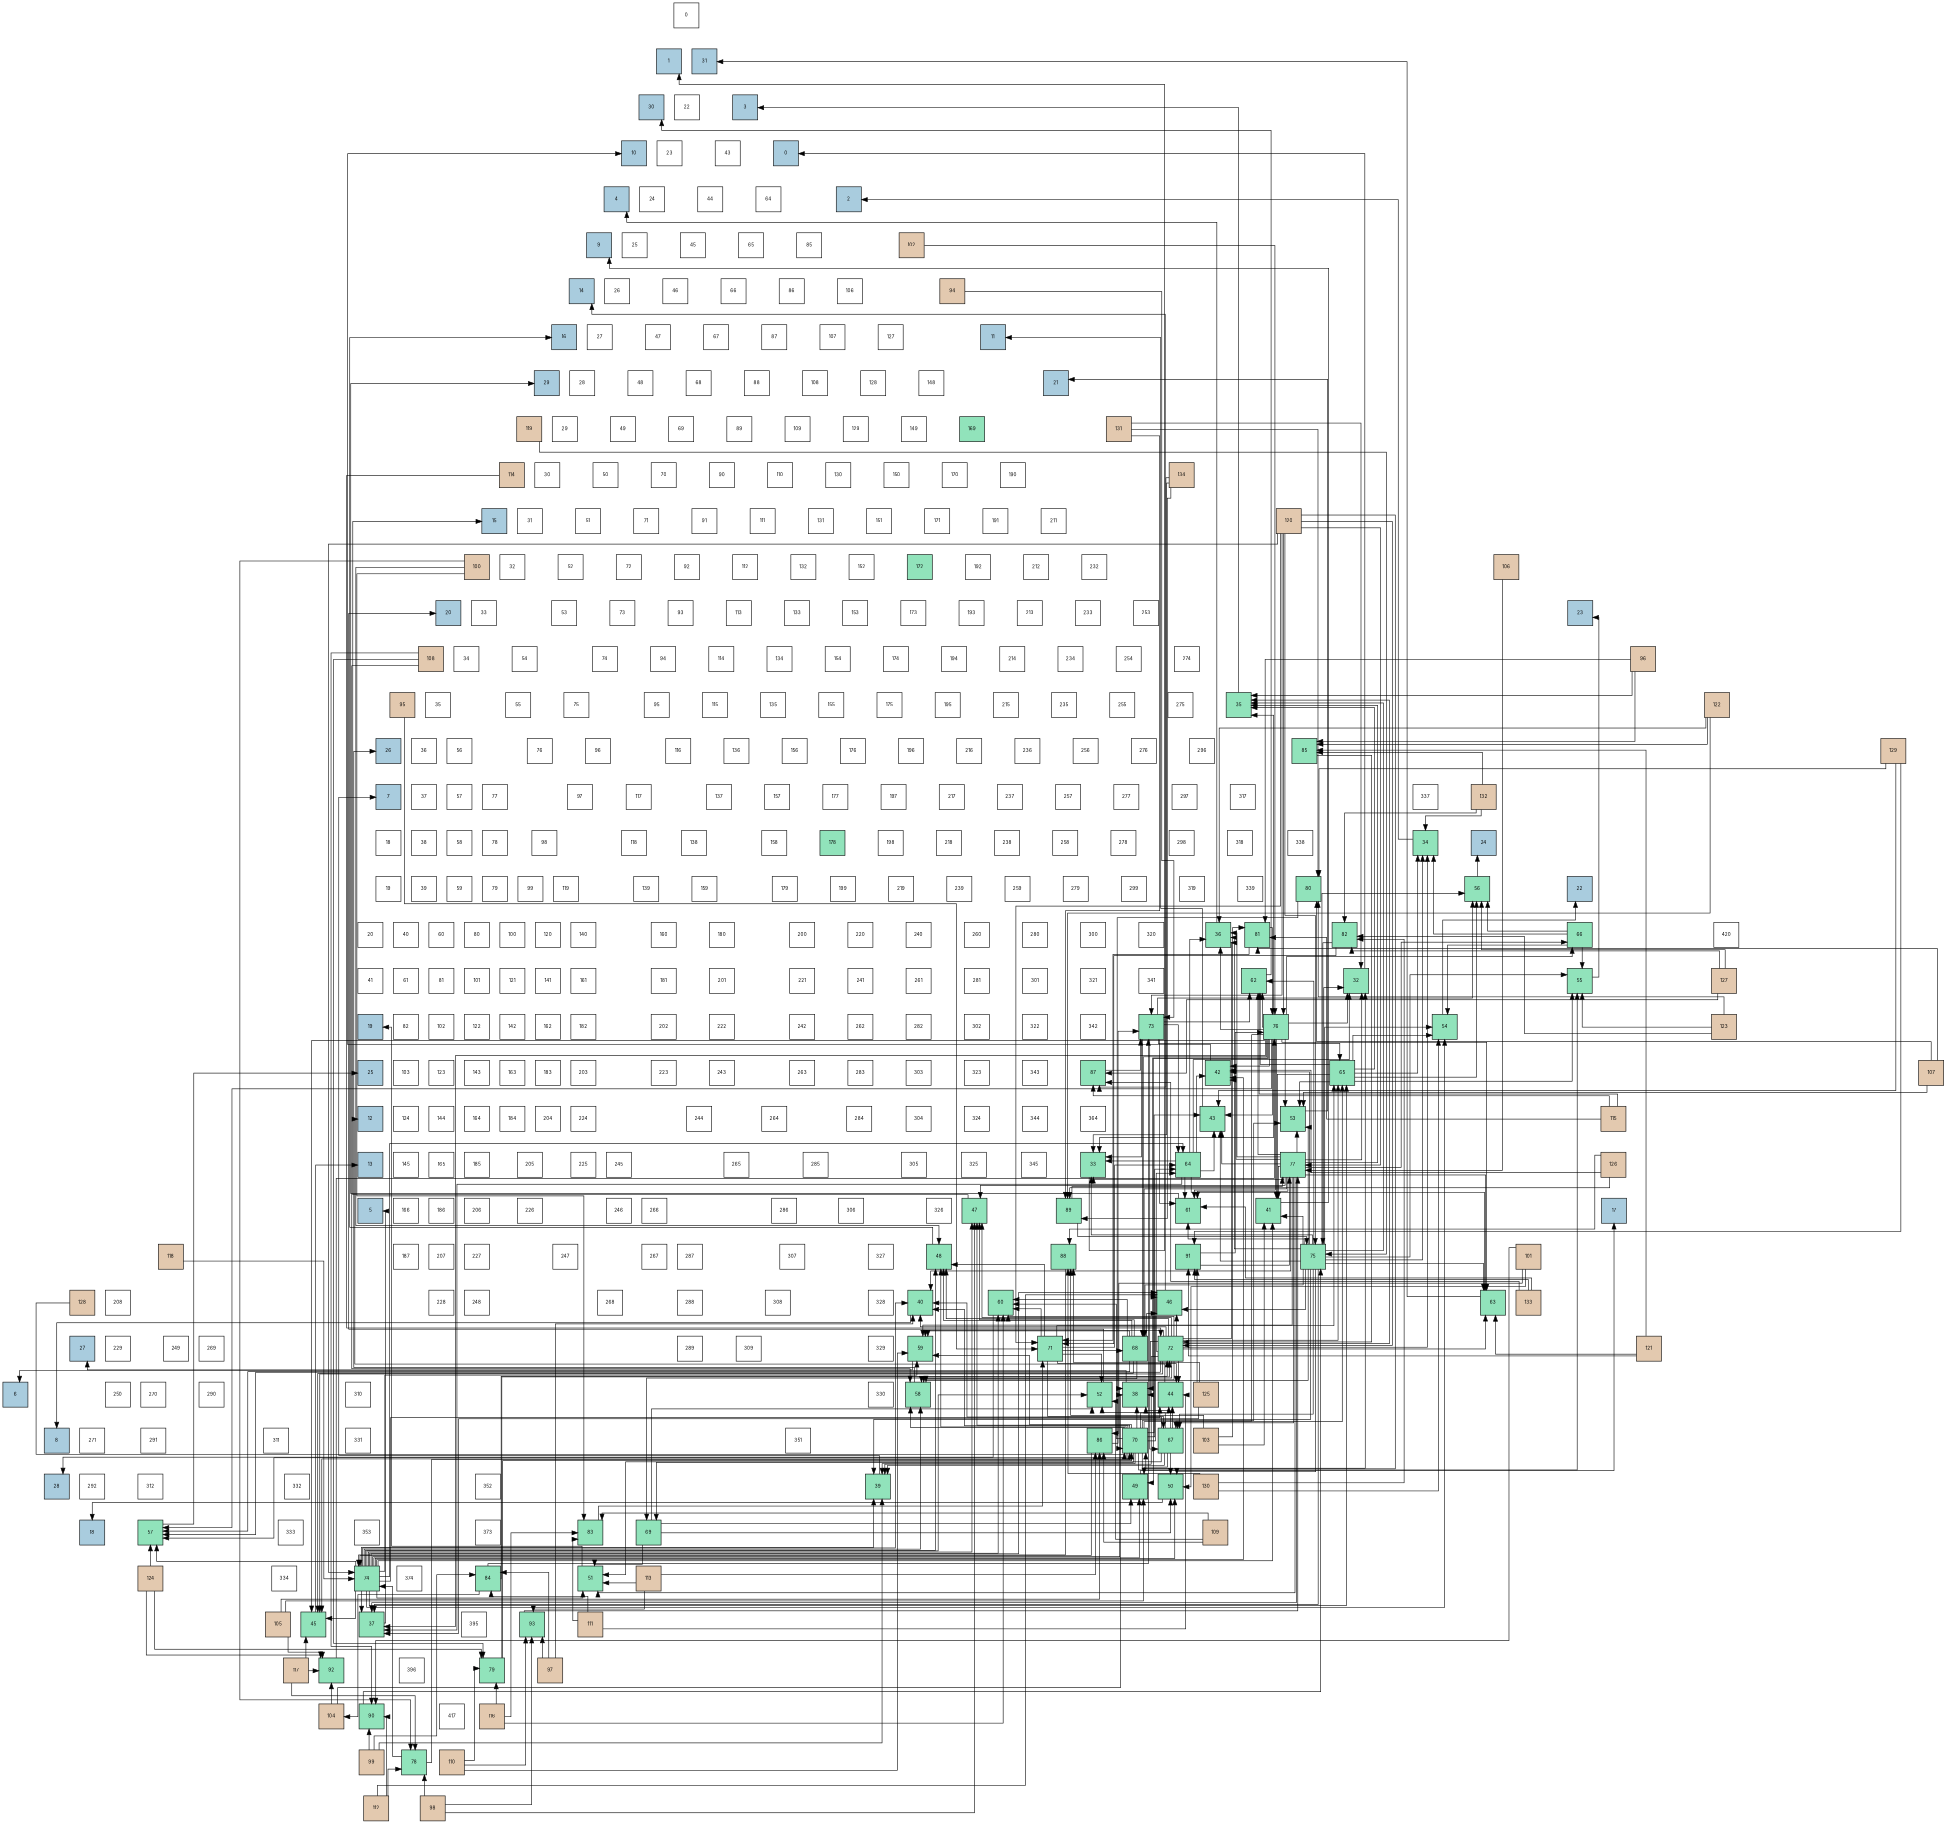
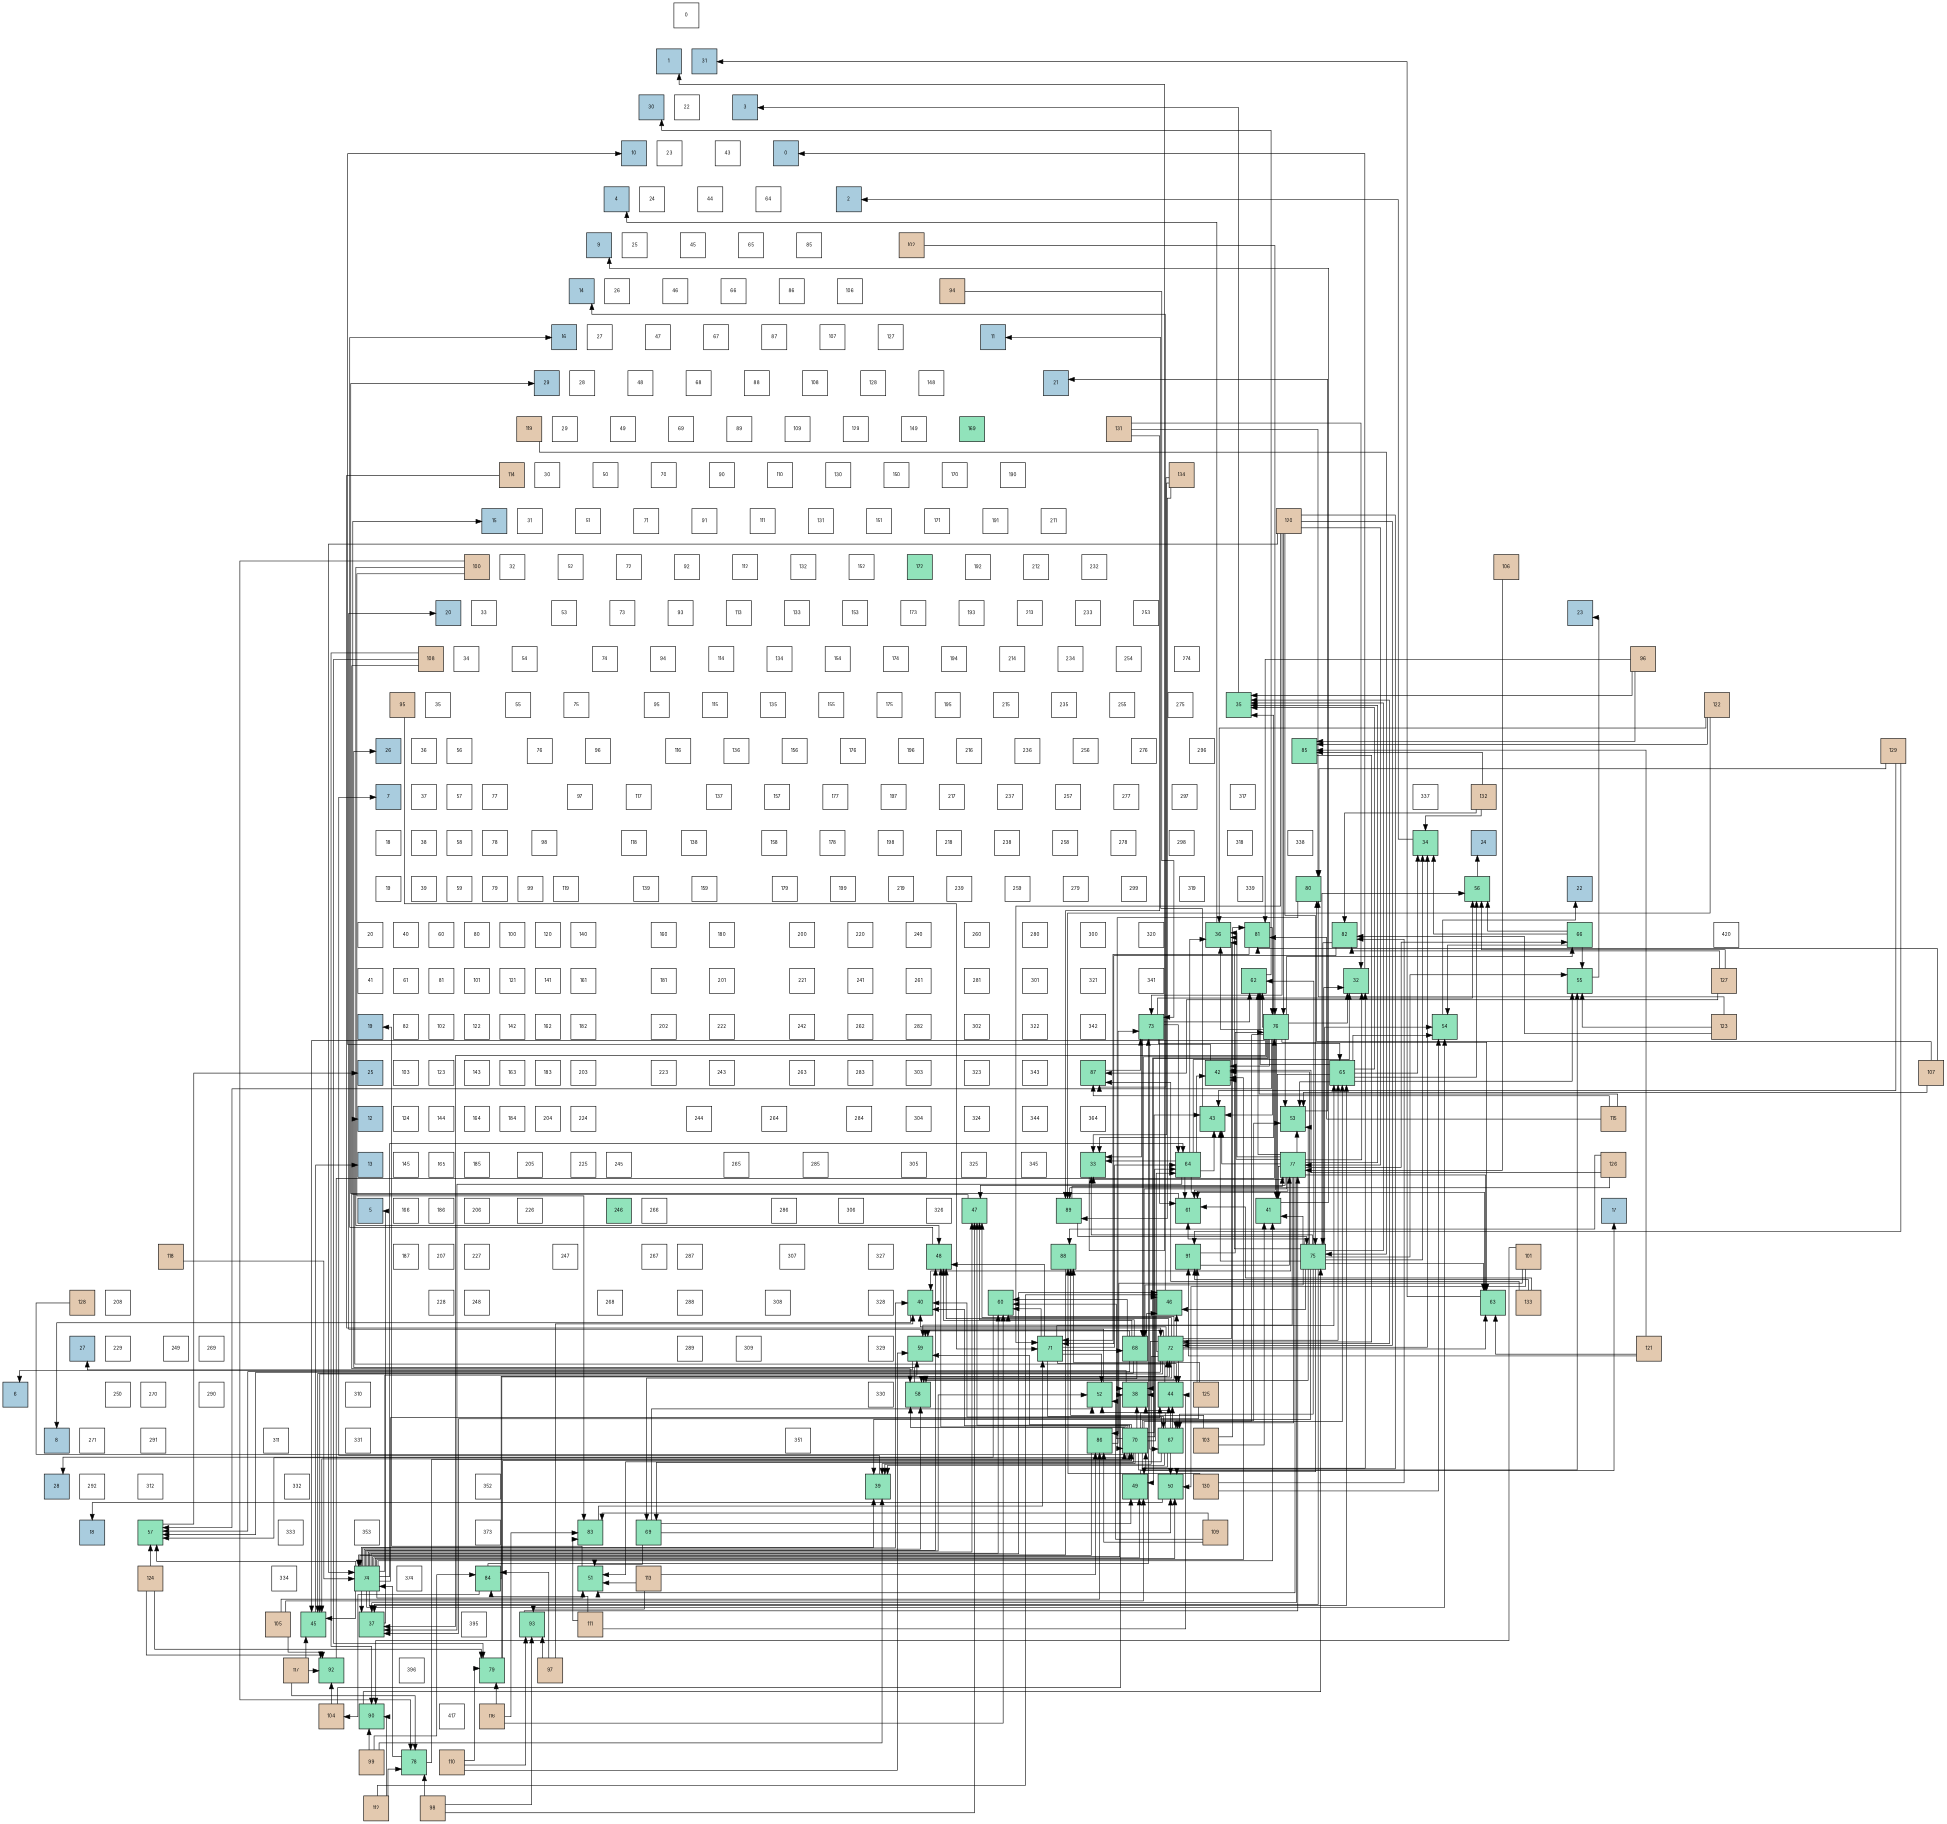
node "178": fillcolor #91e3bb -> #ffffff
node "246": fillcolor #ffffff -> #91e3bb
